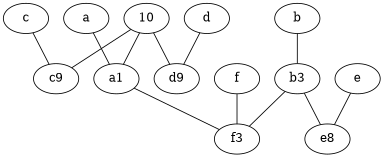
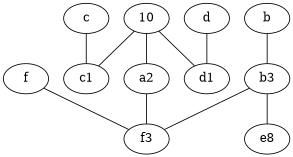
node "a": removed
node "c9": label "c9" -> "c1"
node "a1": label "a1" -> "a2"
node "d9": label "d9" -> "d1"
node "e": removed
